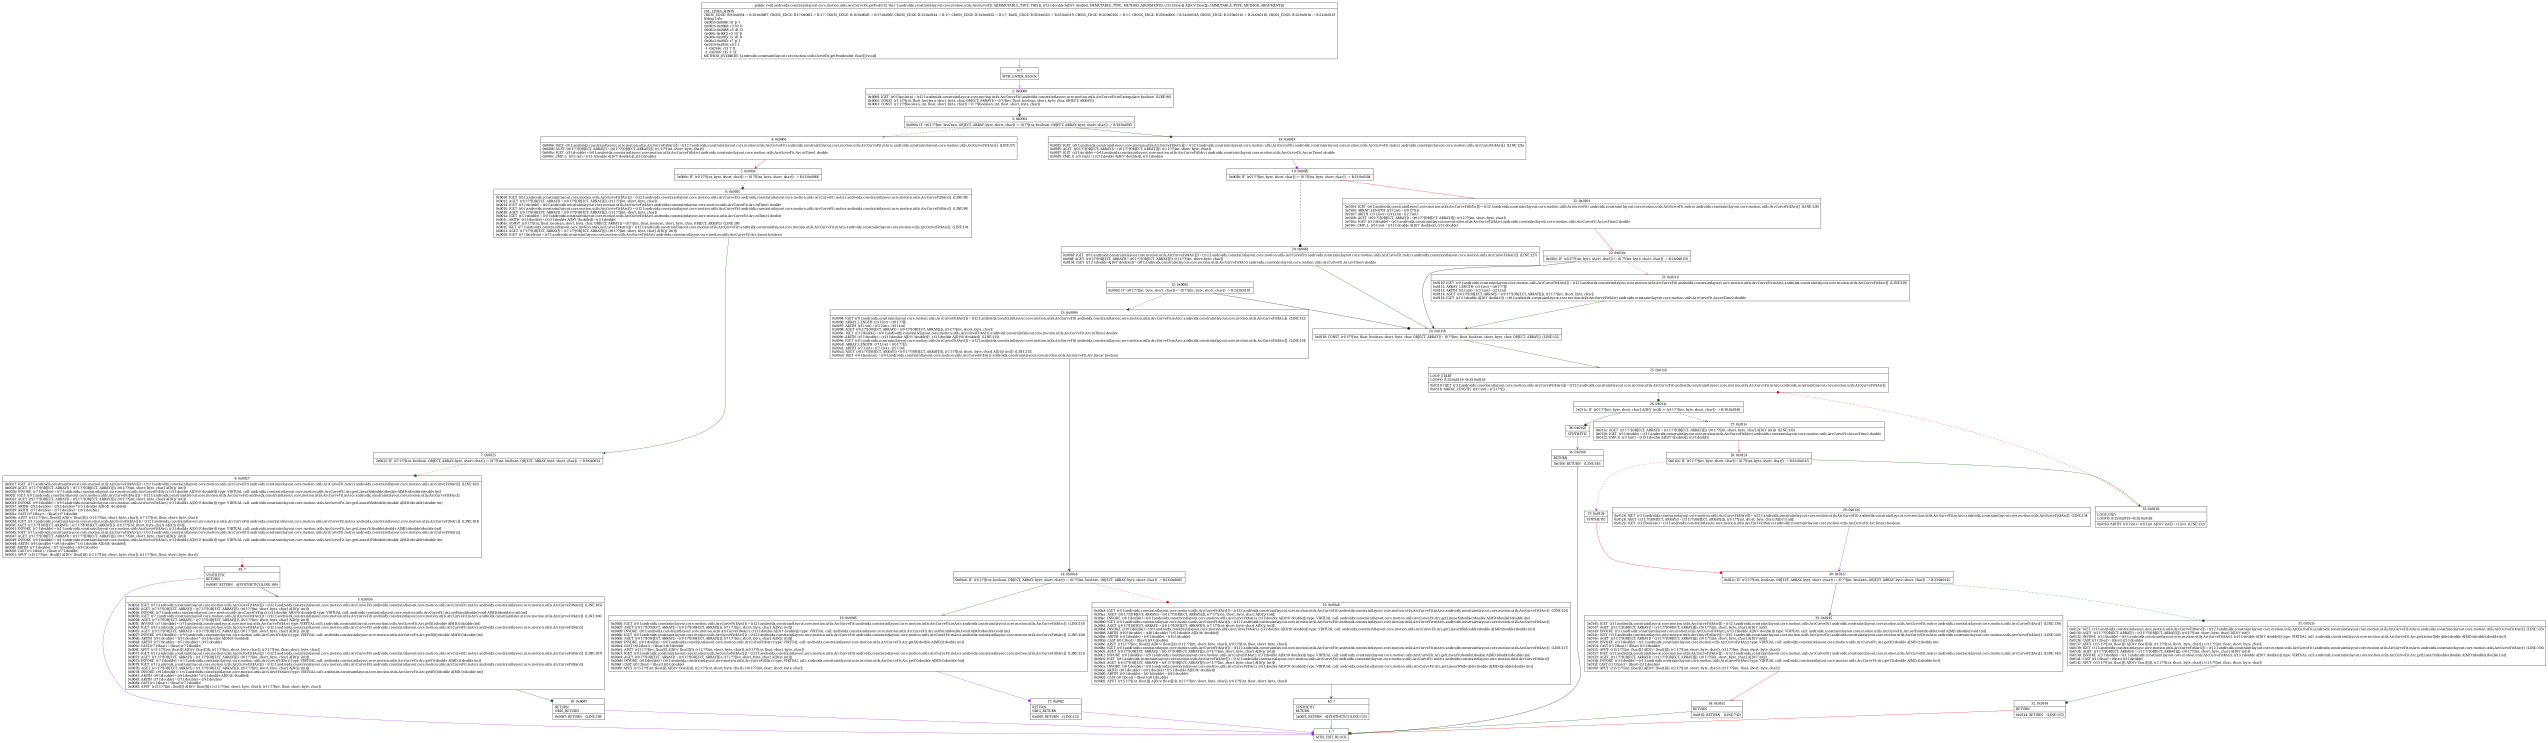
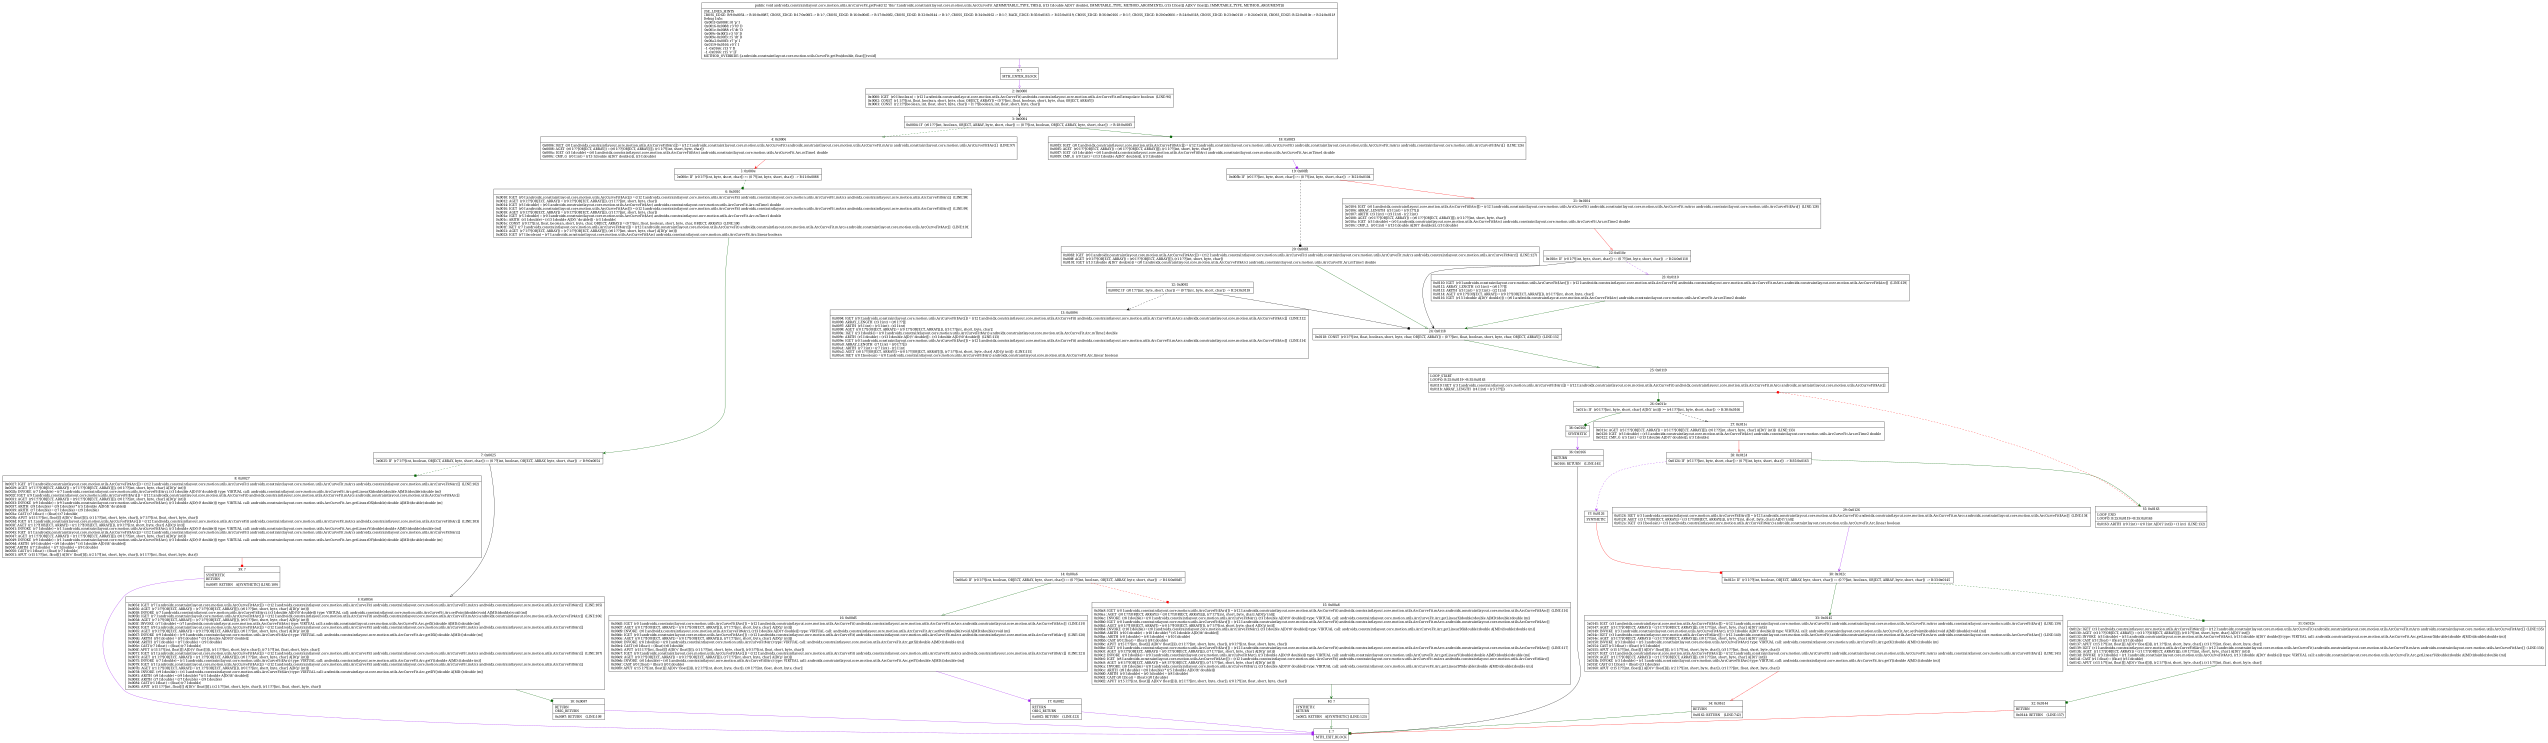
edge "13: 0x0094" -> "14: 0x00a6": removed
edge "39: ?" -> "9: 0x0054": now "7: 0x0025" -> "9: 0x0054"
